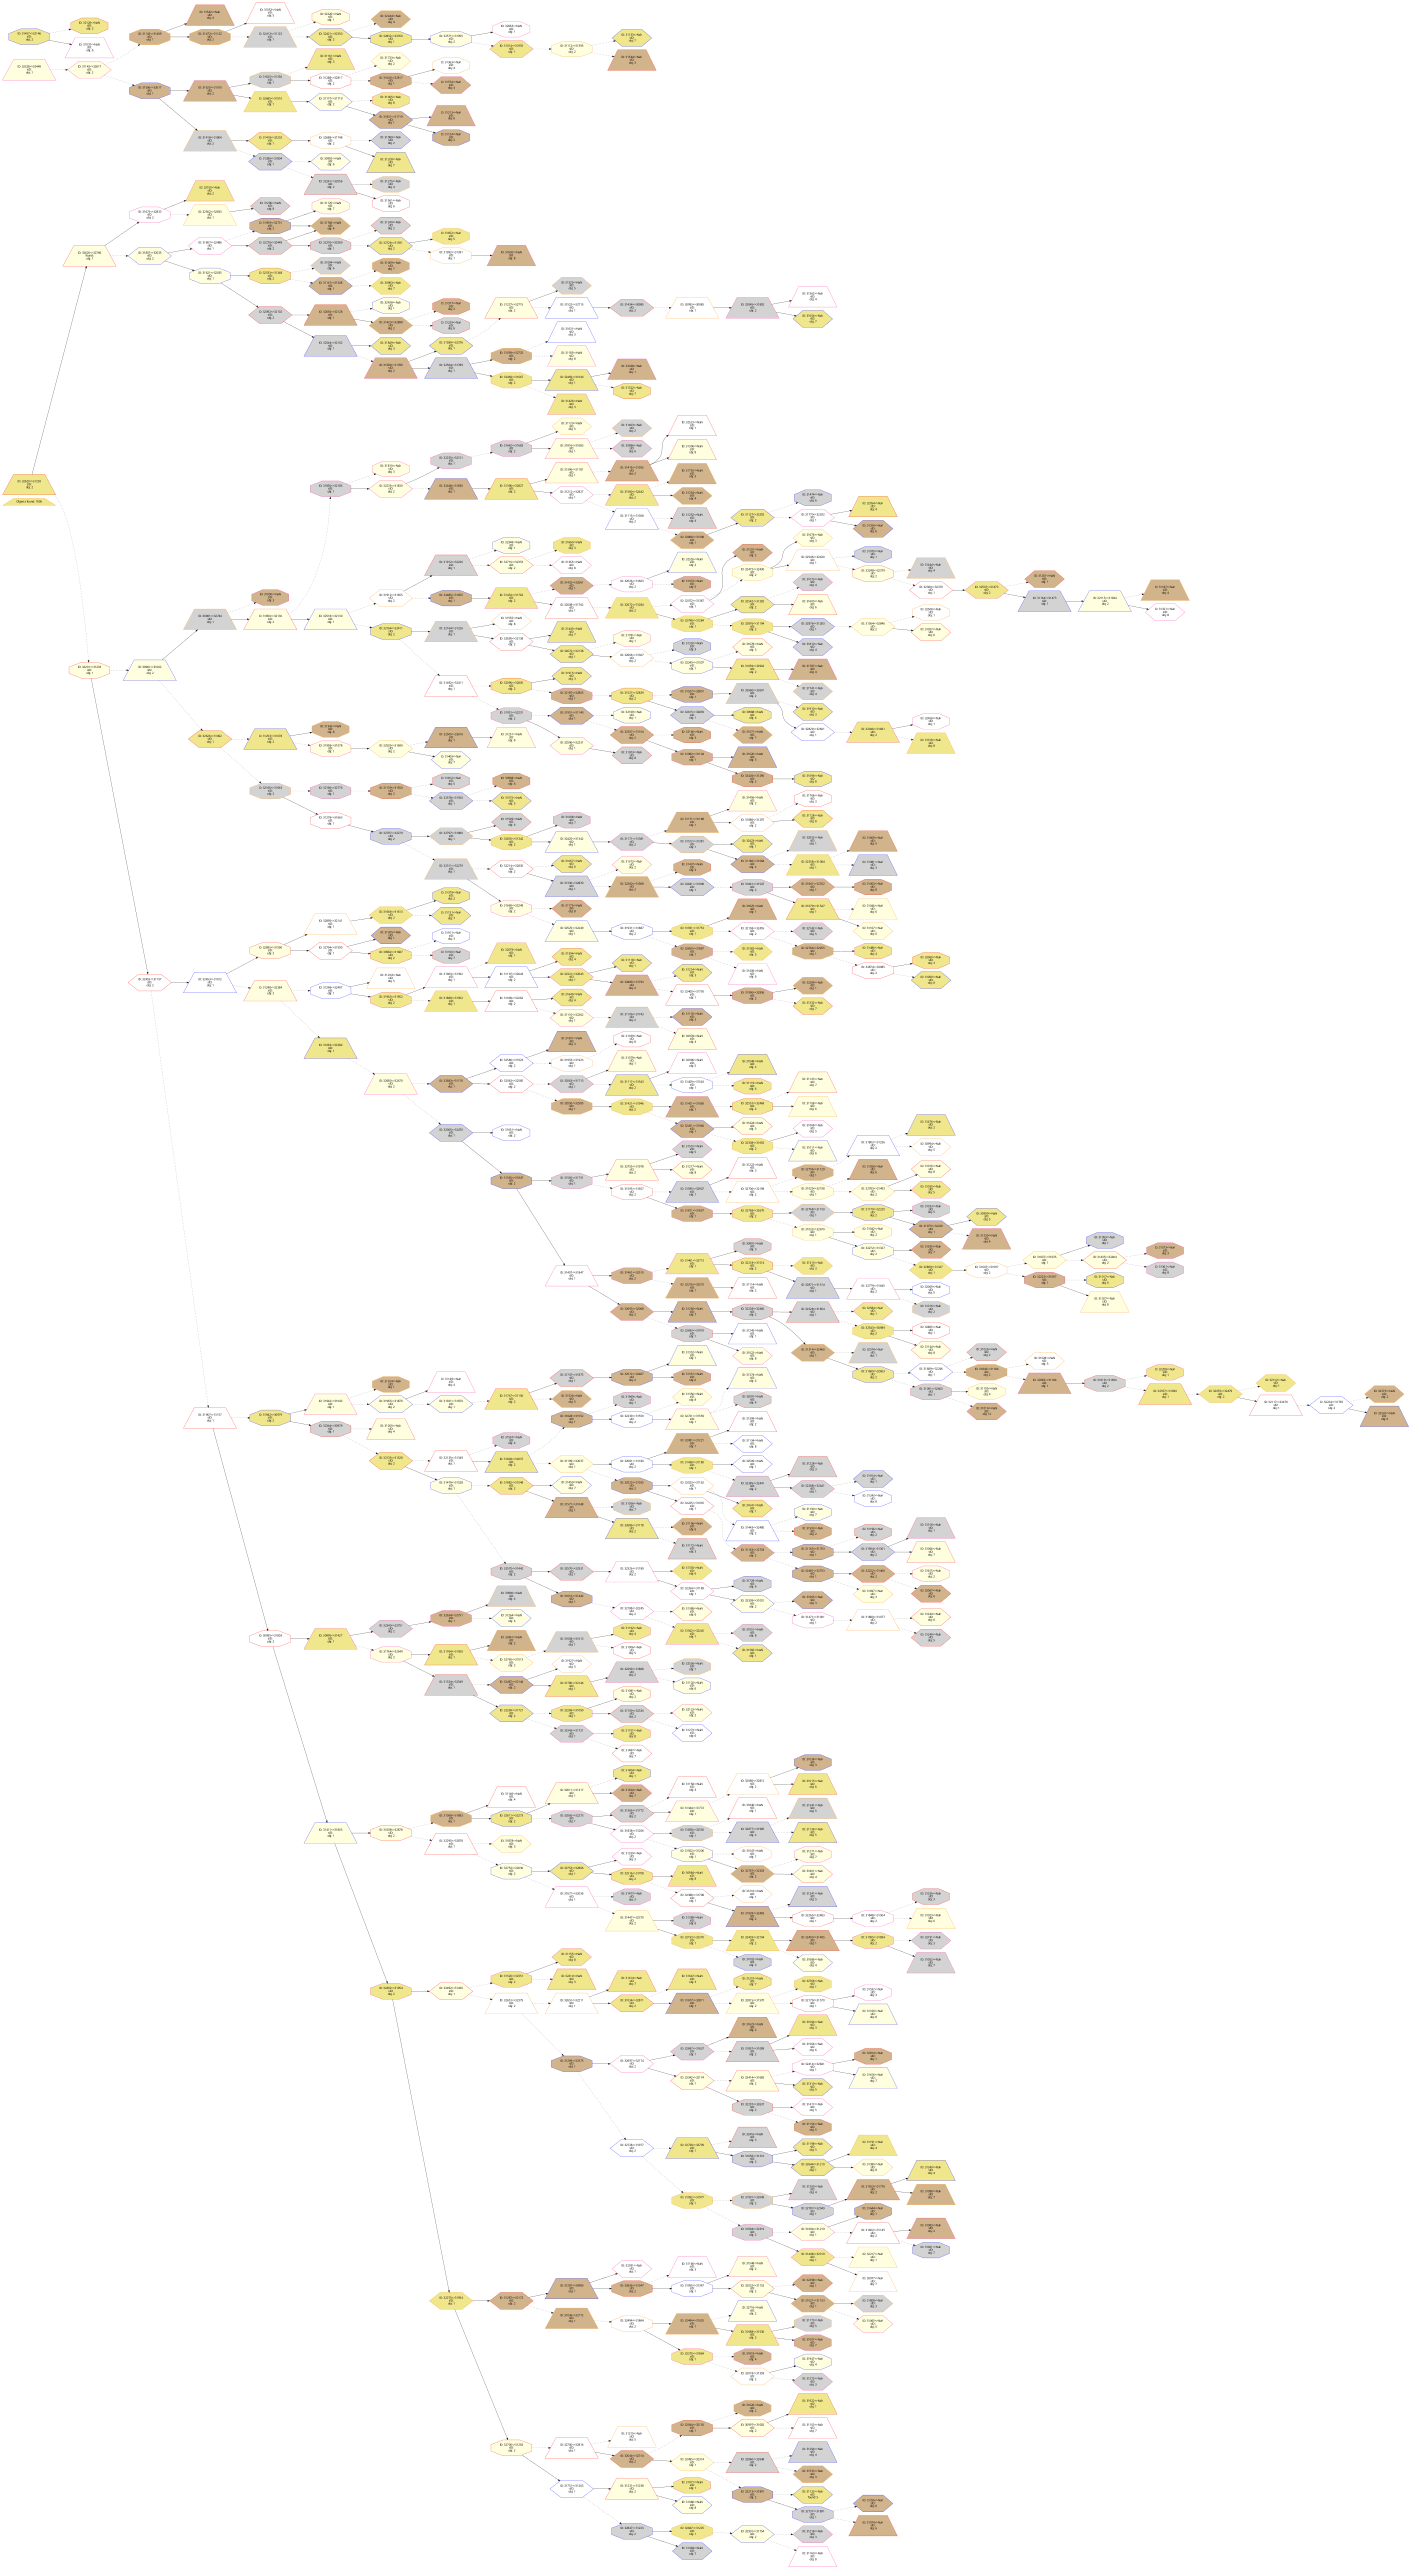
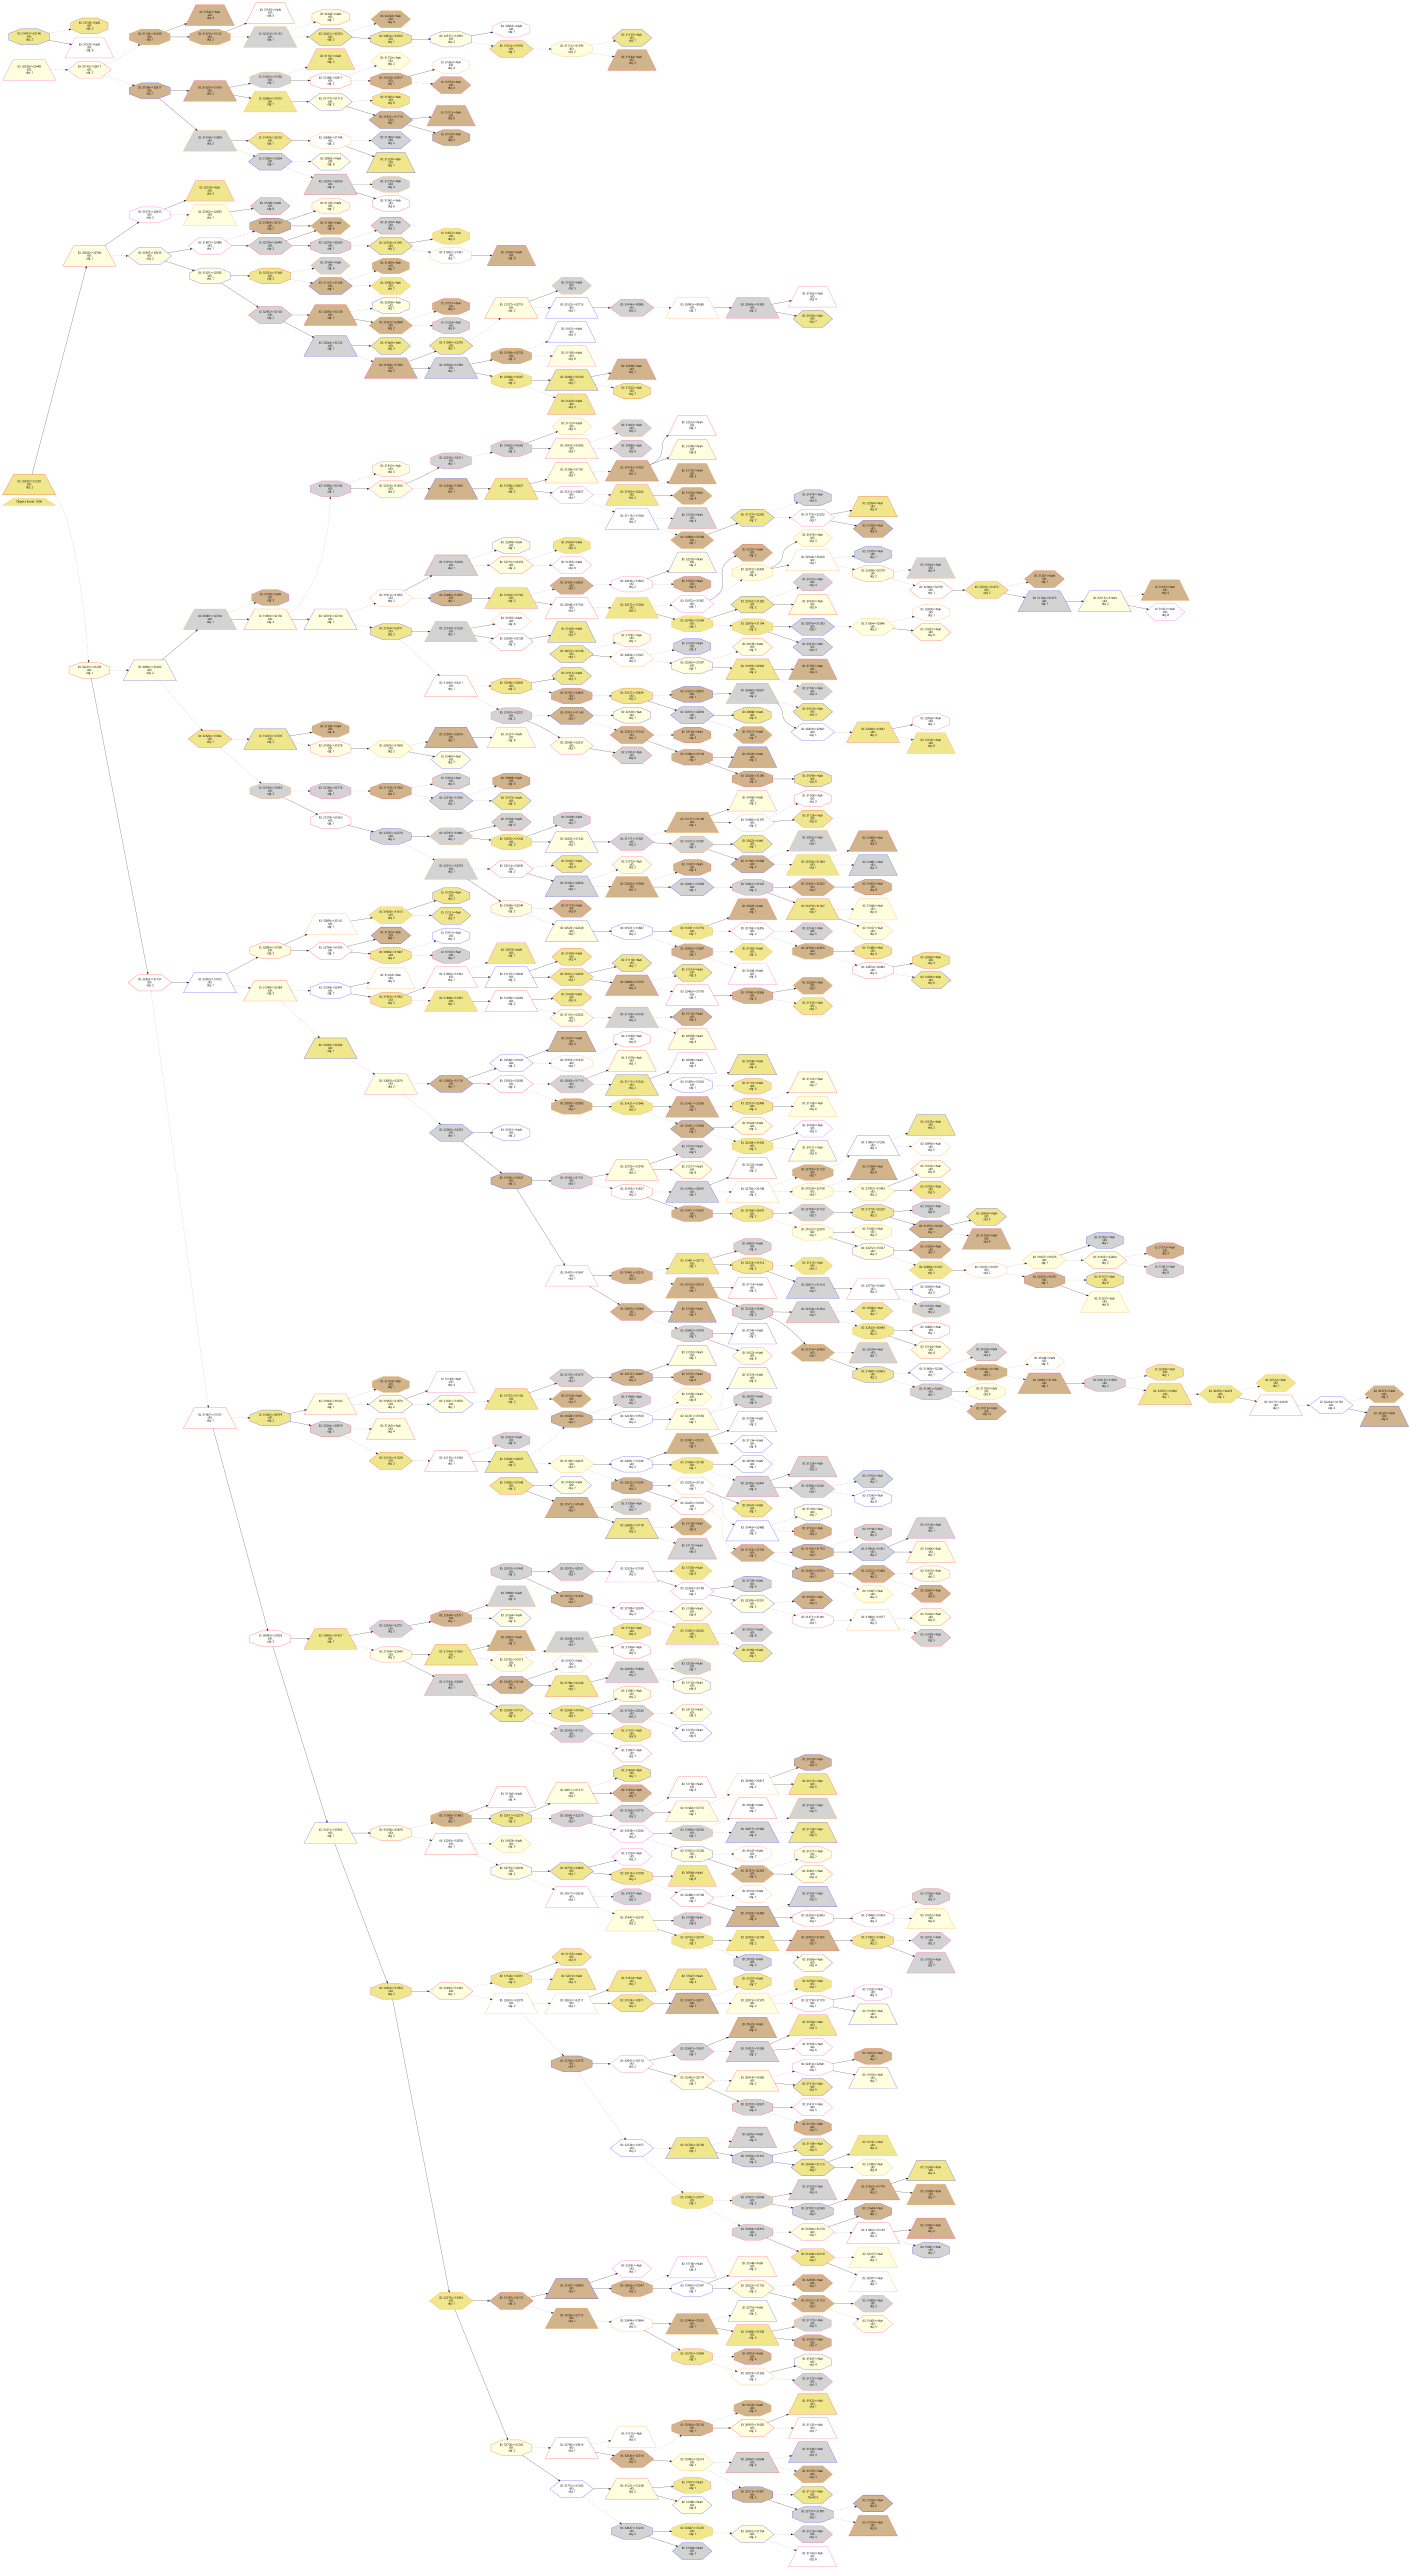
node "ID: 32620<>32766 found: obj: 1": label "ID: 32620<>32766 found: obj: 1" -> "ID: 32620<>32766 sID: obj: 1"
edge "ID: 32695<>32138 sID: obj: 2" -> "ID: 32672<>32138 sID: obj: 1": removed
edge "ID: 31260<>NaN sID: obj: 7" -> "ID: 32228<>32460 sID: obj: 2": now "ID: 32216<>32510 sID: obj: 1" -> "ID: 32228<>32460 sID: obj: 2"
node "ID: 31479<>31528 sID: obj: 1": removed
